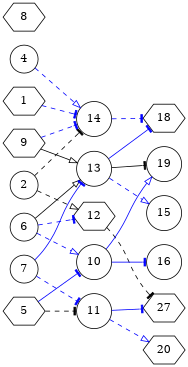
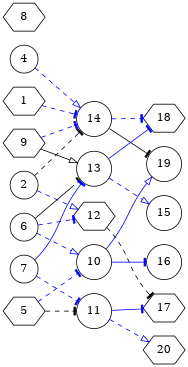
edge "13" -> "19": now "14" -> "19"
edge "2" -> "12": color black -> blue
edge "6" -> "13": arrowhead onormal -> tee
edge "5" -> "10": style solid -> dashed
node "27": label "27" -> "17"
